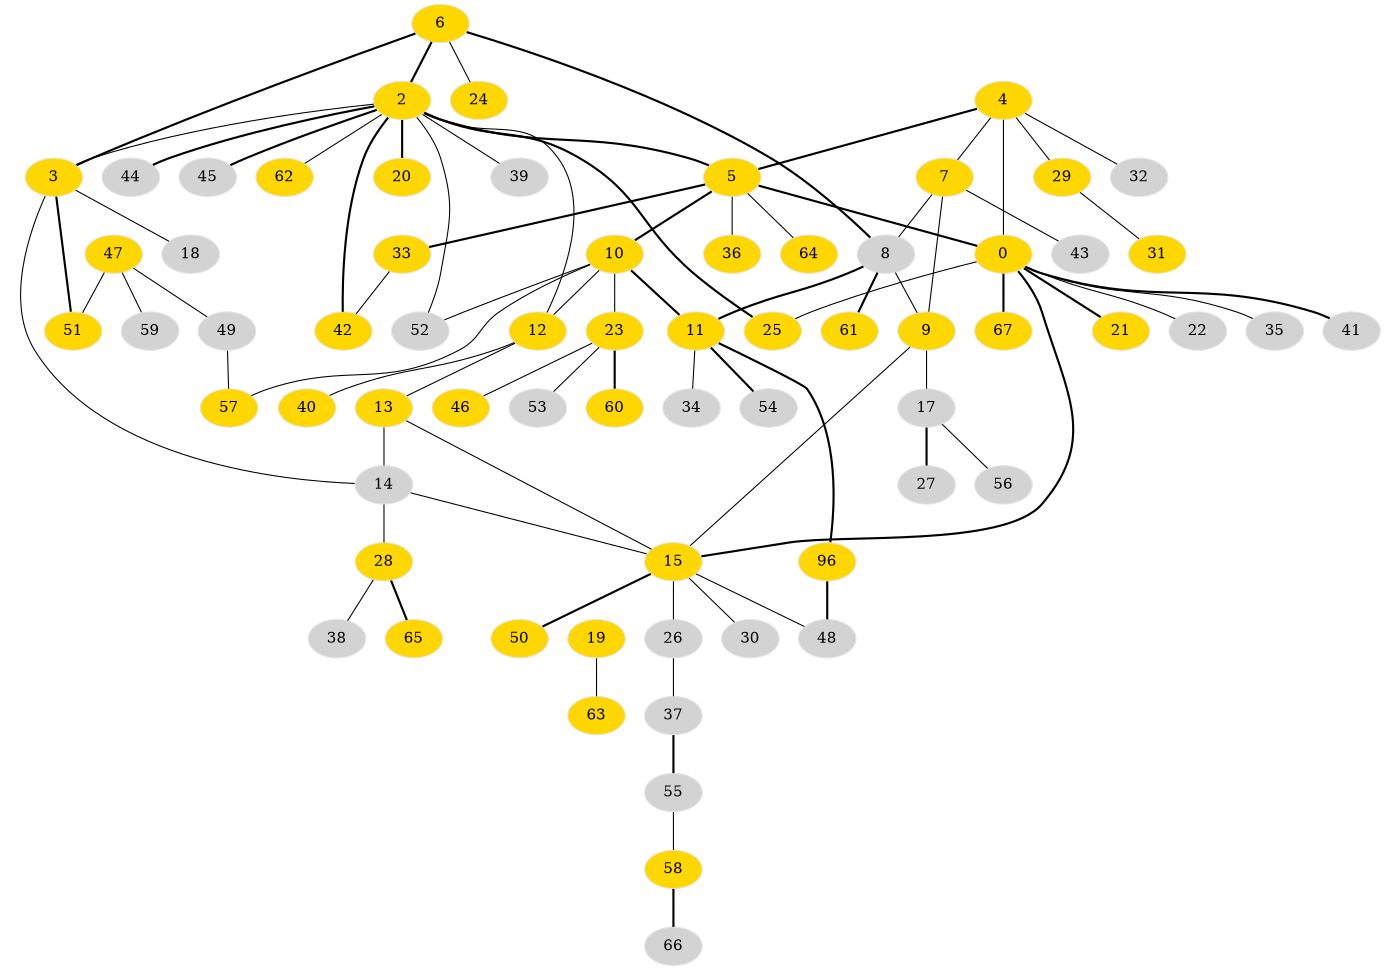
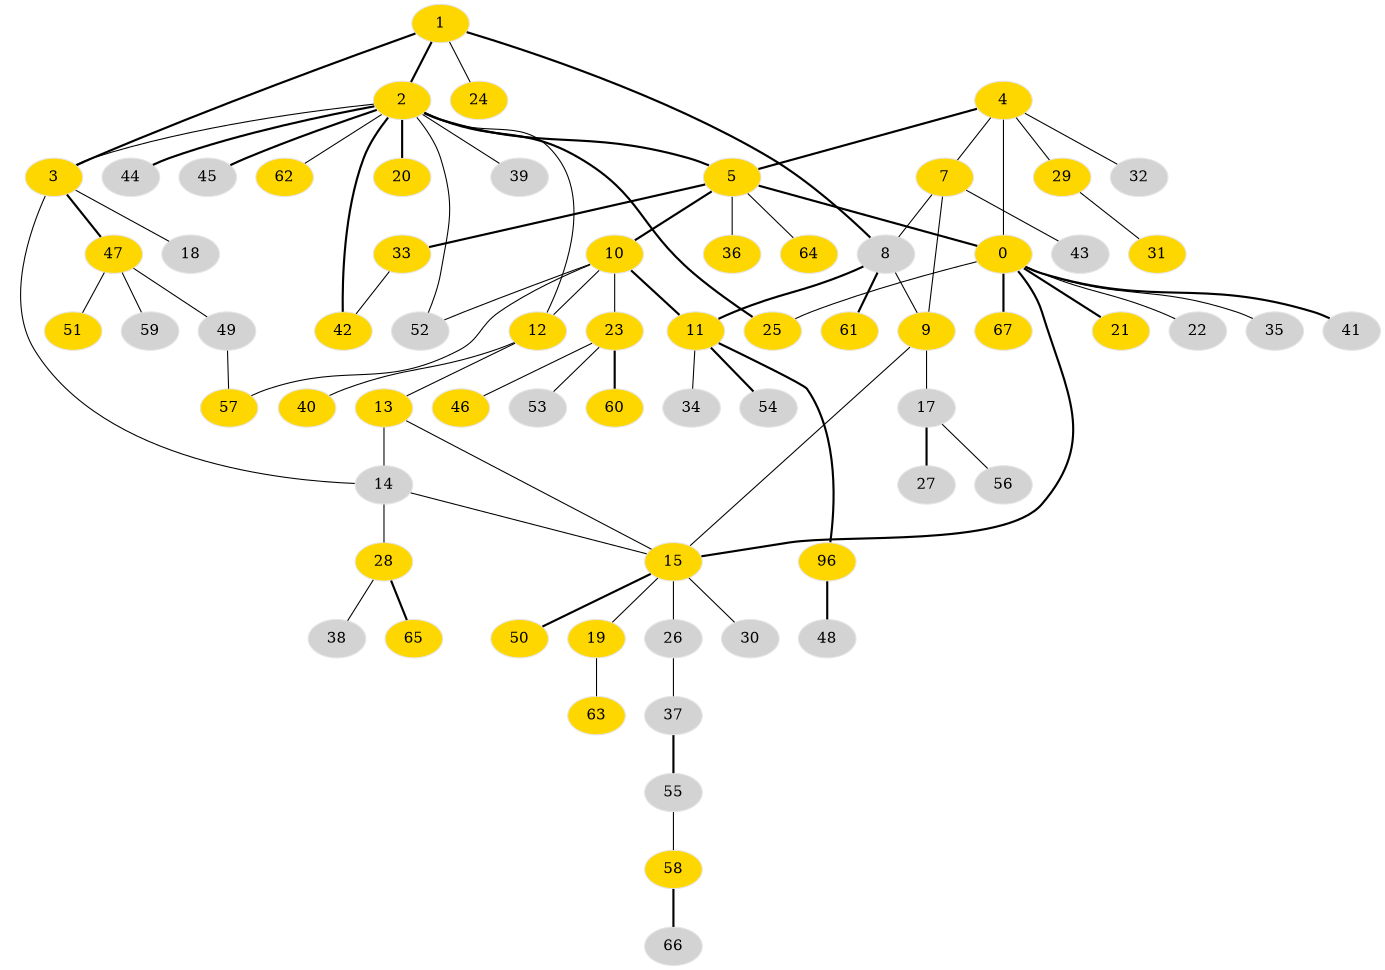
node "6": label "6" -> "1"
edge "3" -- "51": now "3" -- "47"
edge "15" -- "48": now "15" -- "19"
